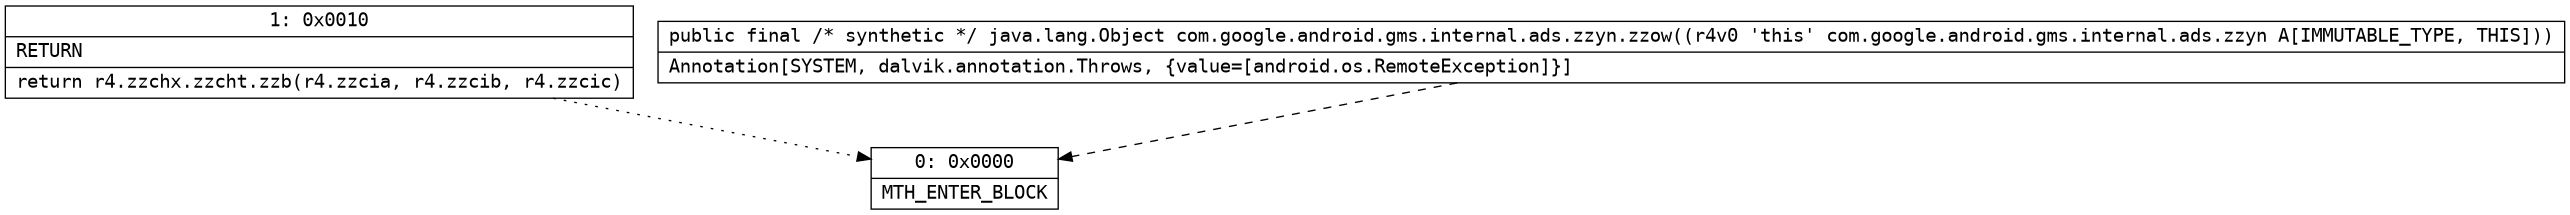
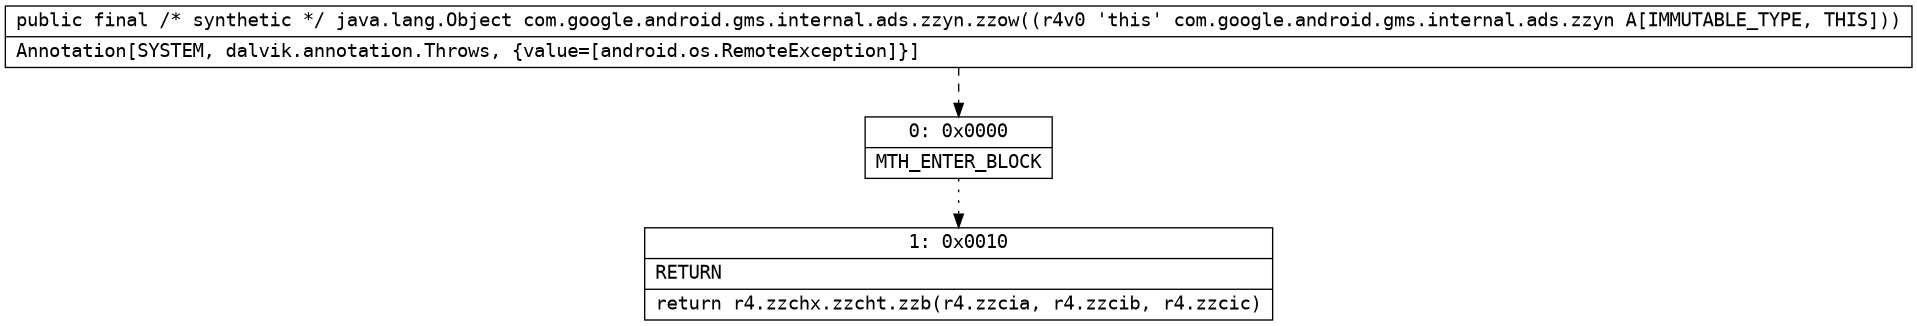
edge "1: 0x0010" -> "0: 0x0000": reversed
